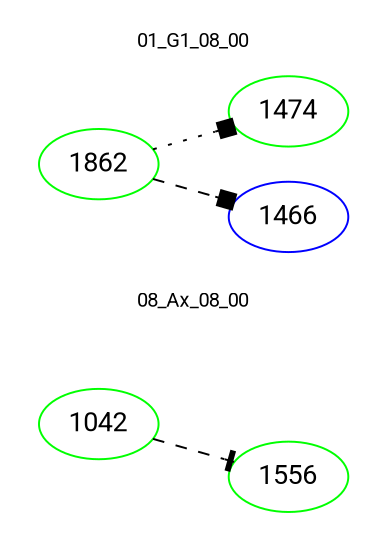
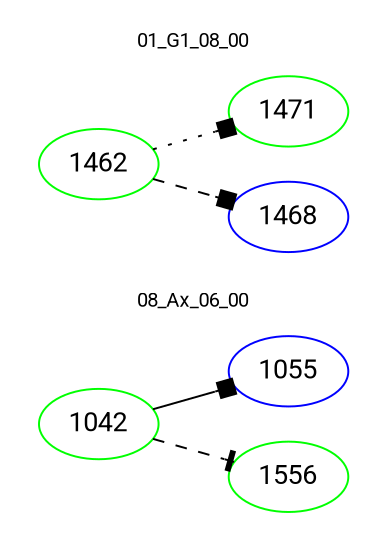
node "1474": label "1474" -> "1471"
node "1862": label "1862" -> "1462"
node "1466": label "1466" -> "1468"
cluster "08_Ax_08_00": label "08_Ax_08_00" -> "08_Ax_06_00"
node "1055": added
